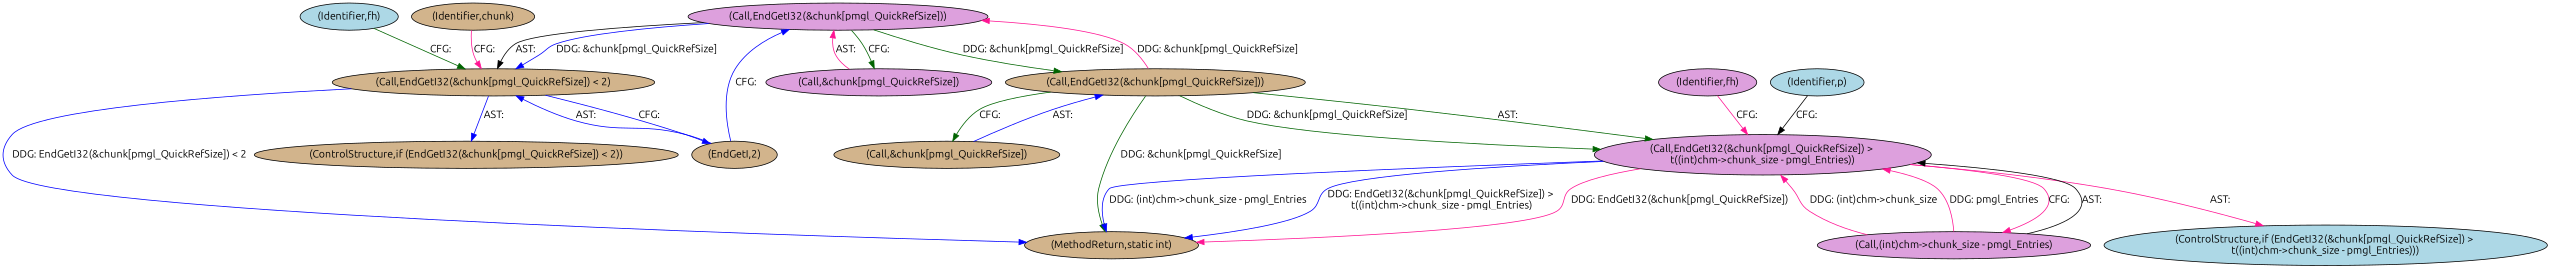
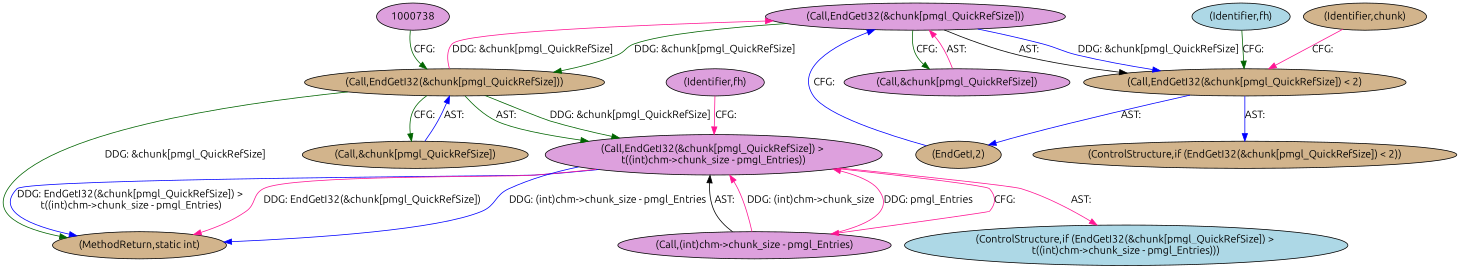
node "1000738": added
node "(Identifier,p)": removed
edge "(Call,EndGetI32(&chunk[pmgl_QuickRefSize]) < 2)" -> "(EndGetI,2)": label "CFG: " -> "AST: "
edge "(EndGetI,2)" -> "(Call,EndGetI32(&chunk[pmgl_QuickRefSize]) < 2)": removed, label "AST:"
edge "(Call,EndGetI32(&chunk[pmgl_QuickRefSize]) < 2)" -> "(MethodReturn,static int)": removed, label "DDG: EndGetI32(&chunk[pmgl_QuickRefSize]) < 2"
